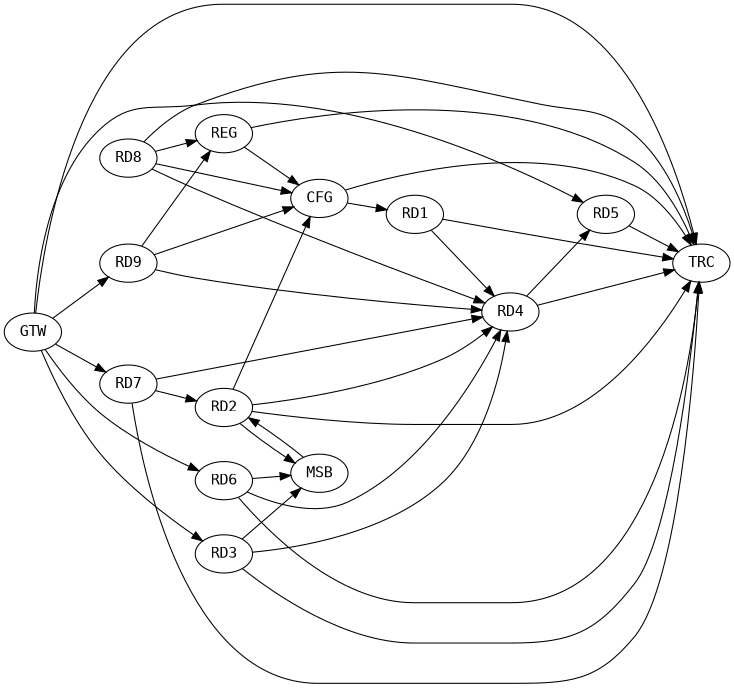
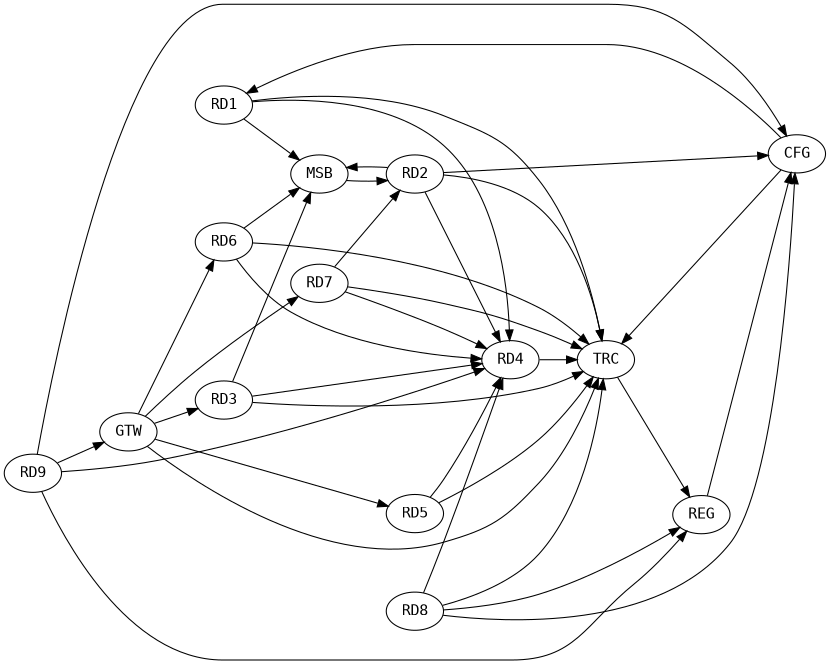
edge "REG" -> "TRC": reversed
edge "RD1" -> "MSB": added
edge "RD4" -> "RD5": reversed
edge "GTW" -> "RD9": reversed
